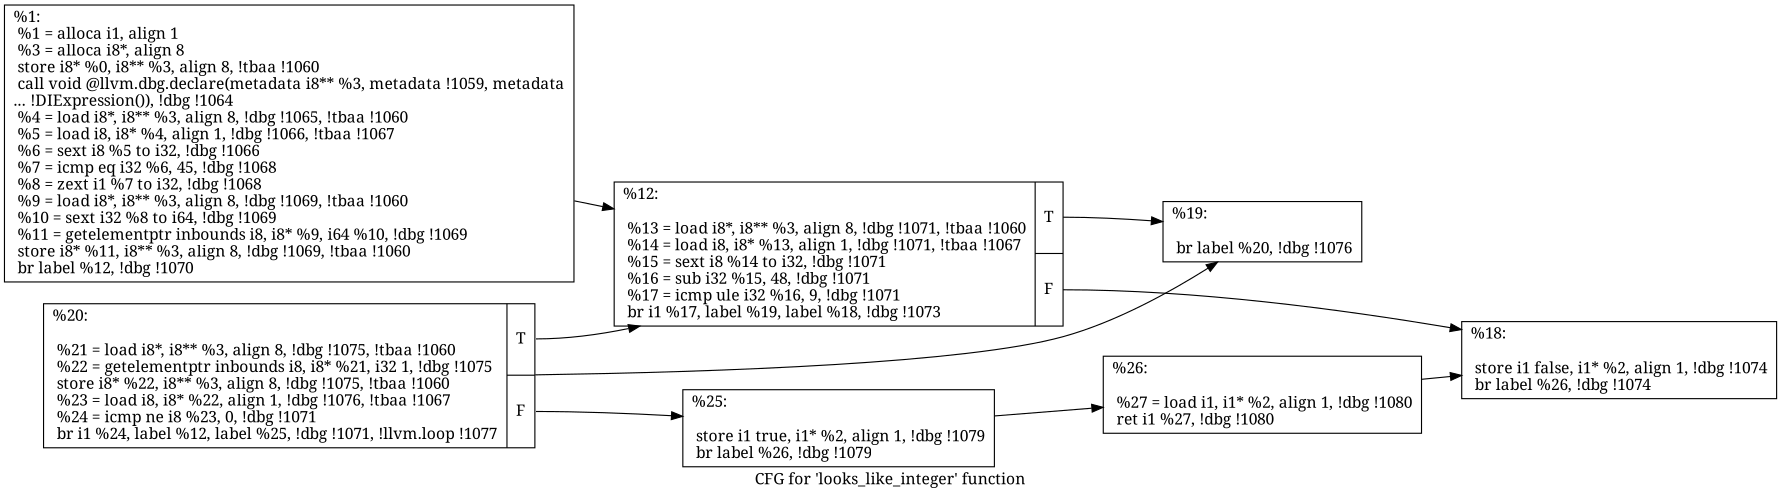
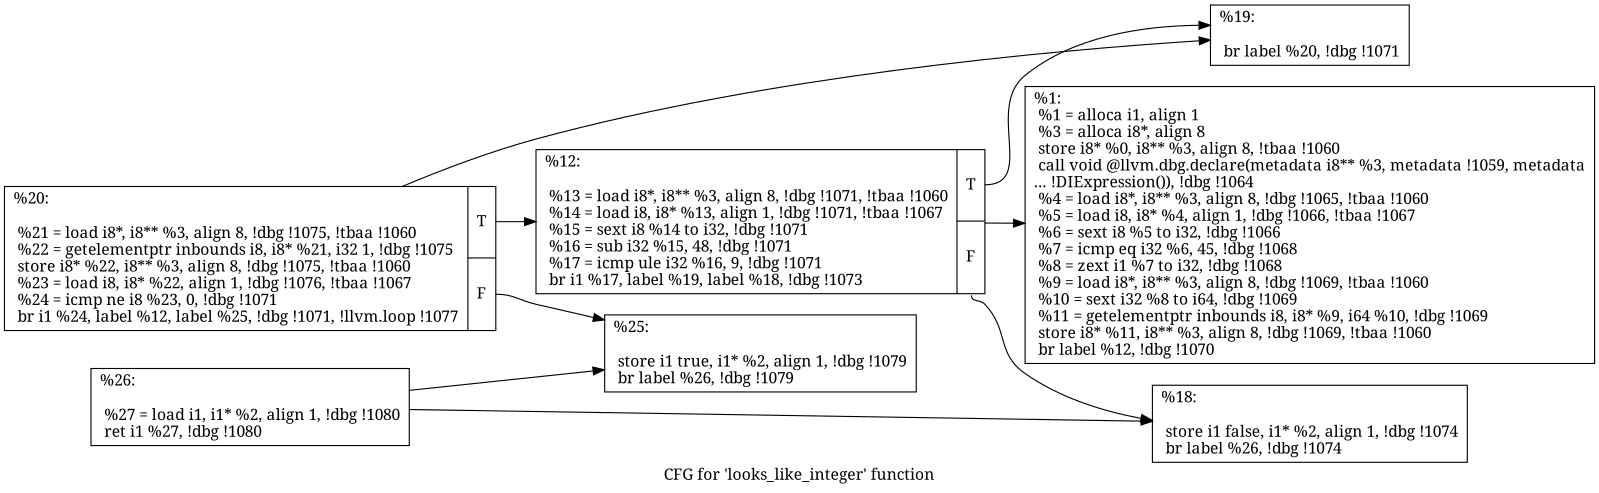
edge "%1:" -> "%12:": reversed
node "%19:": text "br label %20, !dbg !1076" -> "br label %20, !dbg !1071"
edge "%25:" -> "%26:": reversed
